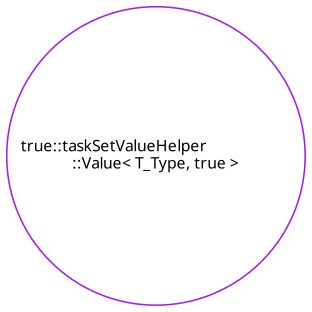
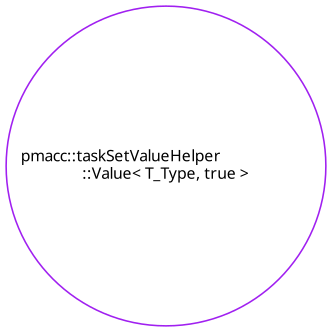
node "true::taskSetValueHelper ::Value< T_Type, true >": label "true::taskSetValueHelper ::Value< T_Type, true >" -> "pmacc::taskSetValueHelper ::Value< T_Type, true >"
